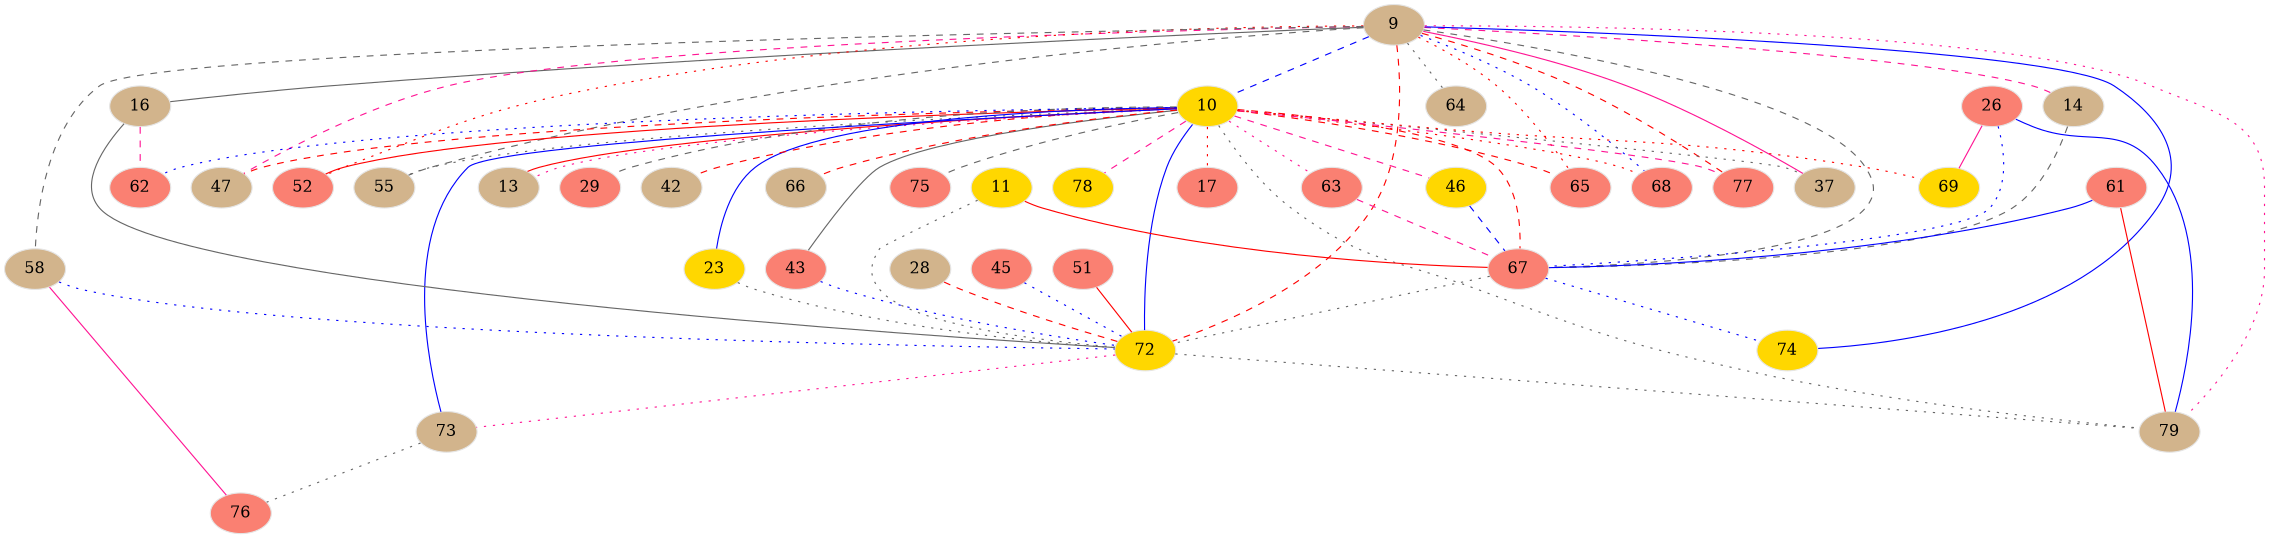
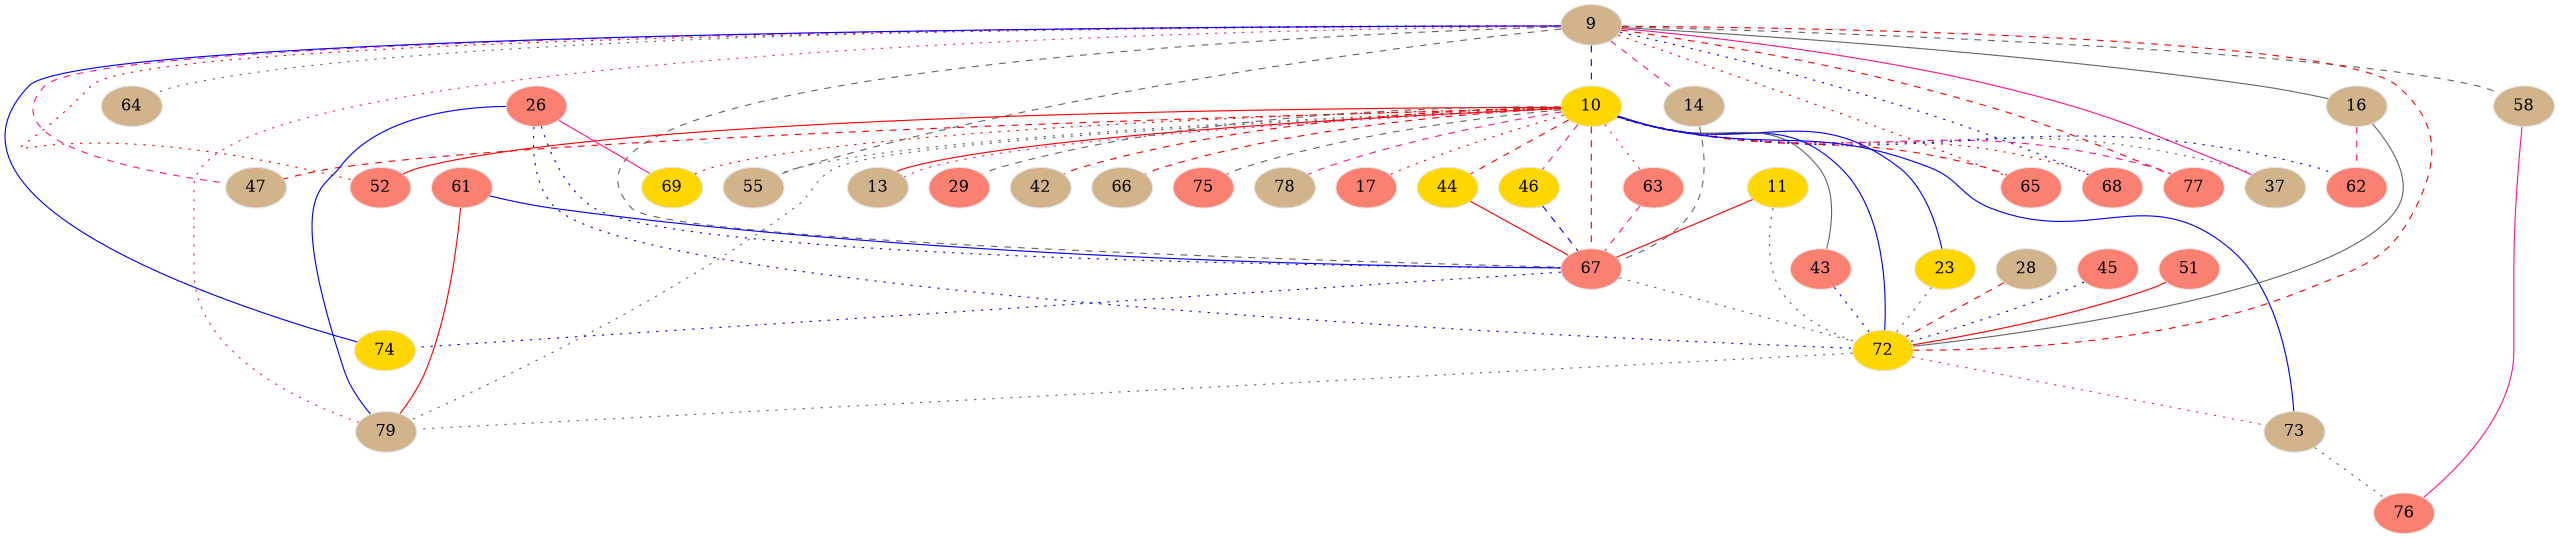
node "78": fillcolor gold -> tan
node "44": added
edge "58" -- "72": now "26" -- "72"
